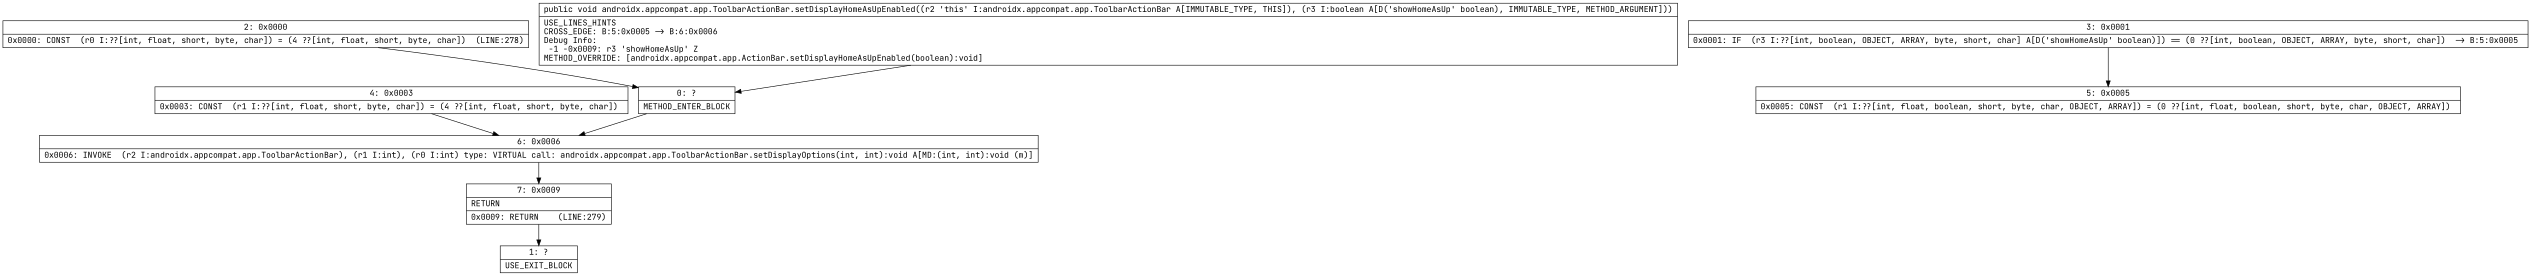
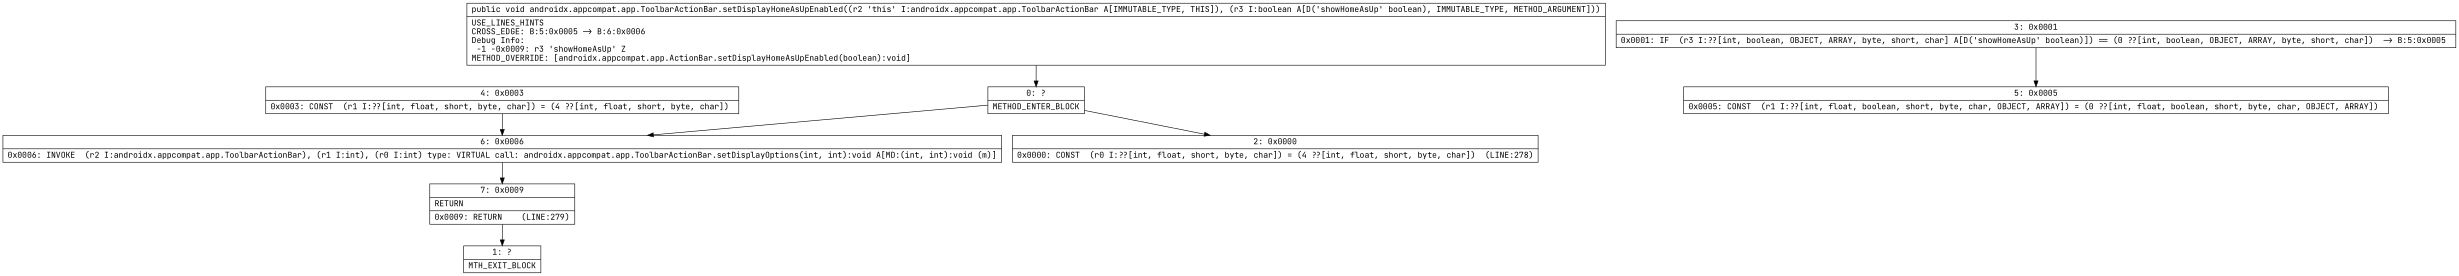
edge "2: 0x0000" -> "0: ?": reversed
node "1: ?": text "USE_EXIT_BLOCK" -> "MTH_EXIT_BLOCK"
